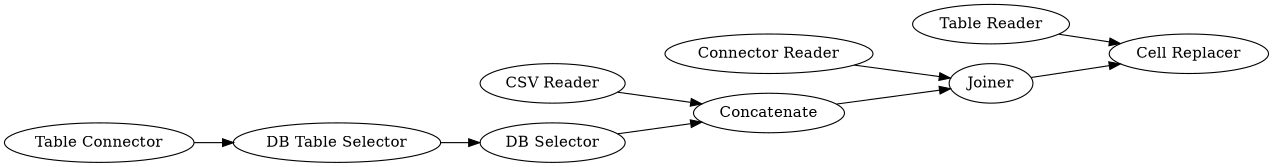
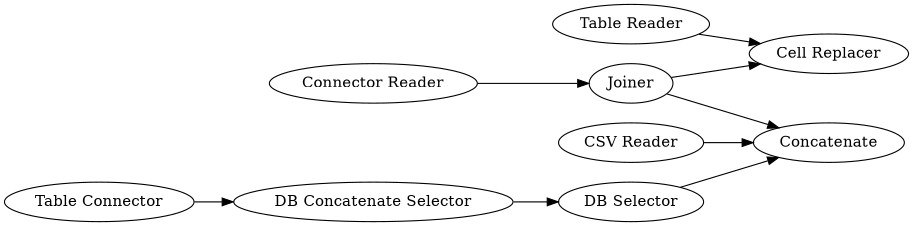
edge "Concatenate" -> "Joiner": reversed
node "DB Table Selector": label "DB Table Selector" -> "DB Concatenate Selector"
